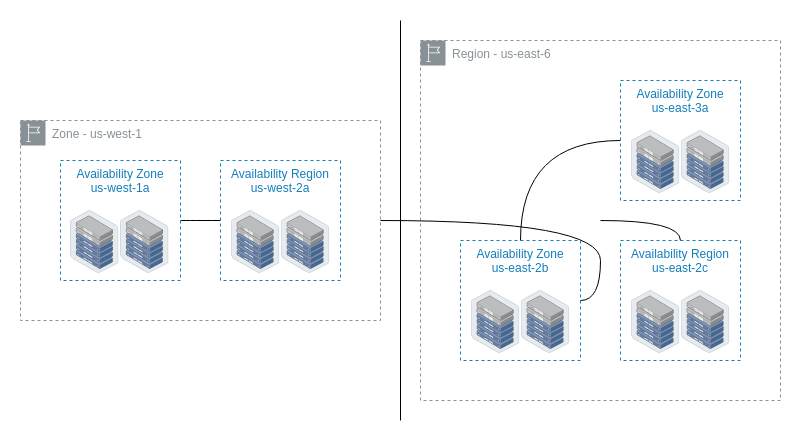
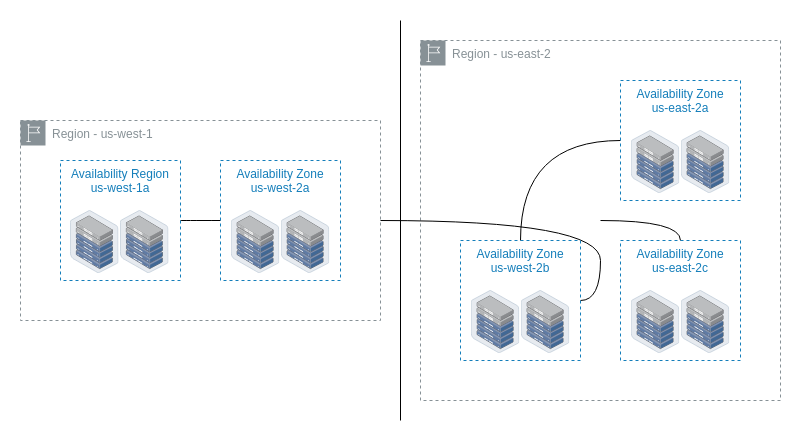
node "Region - us-east-6": label "Region - us-east-6" -> "Region - us-east-2"
node "Availability Zone us-east-3a": label "Availability Zone us-east-3a" -> "Availability Zone us-east-2a"
node "Zone - us-west-1": label "Zone - us-west-1" -> "Region - us-west-1"
node "Availability Zone us-west-1a": label "Availability Zone us-west-1a" -> "Availability Region us-west-1a"
node "Availability Region us-west-2a": label "Availability Region us-west-2a" -> "Availability Zone us-west-2a"
node "Availability Zone us-east-2b": label "Availability Zone us-east-2b" -> "Availability Zone us-west-2b"
node "Availability Region us-east-2c": label "Availability Region us-east-2c" -> "Availability Zone us-east-2c"
